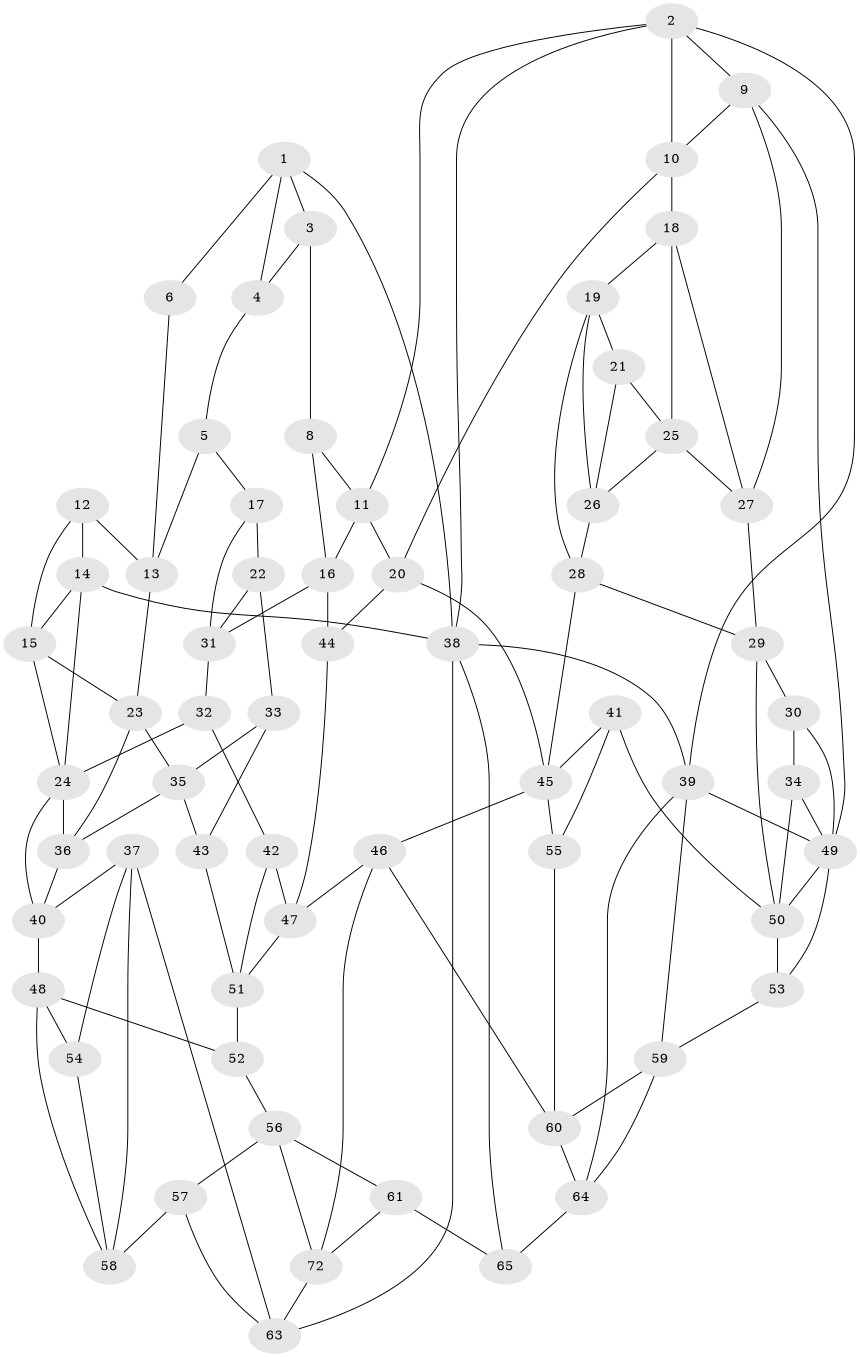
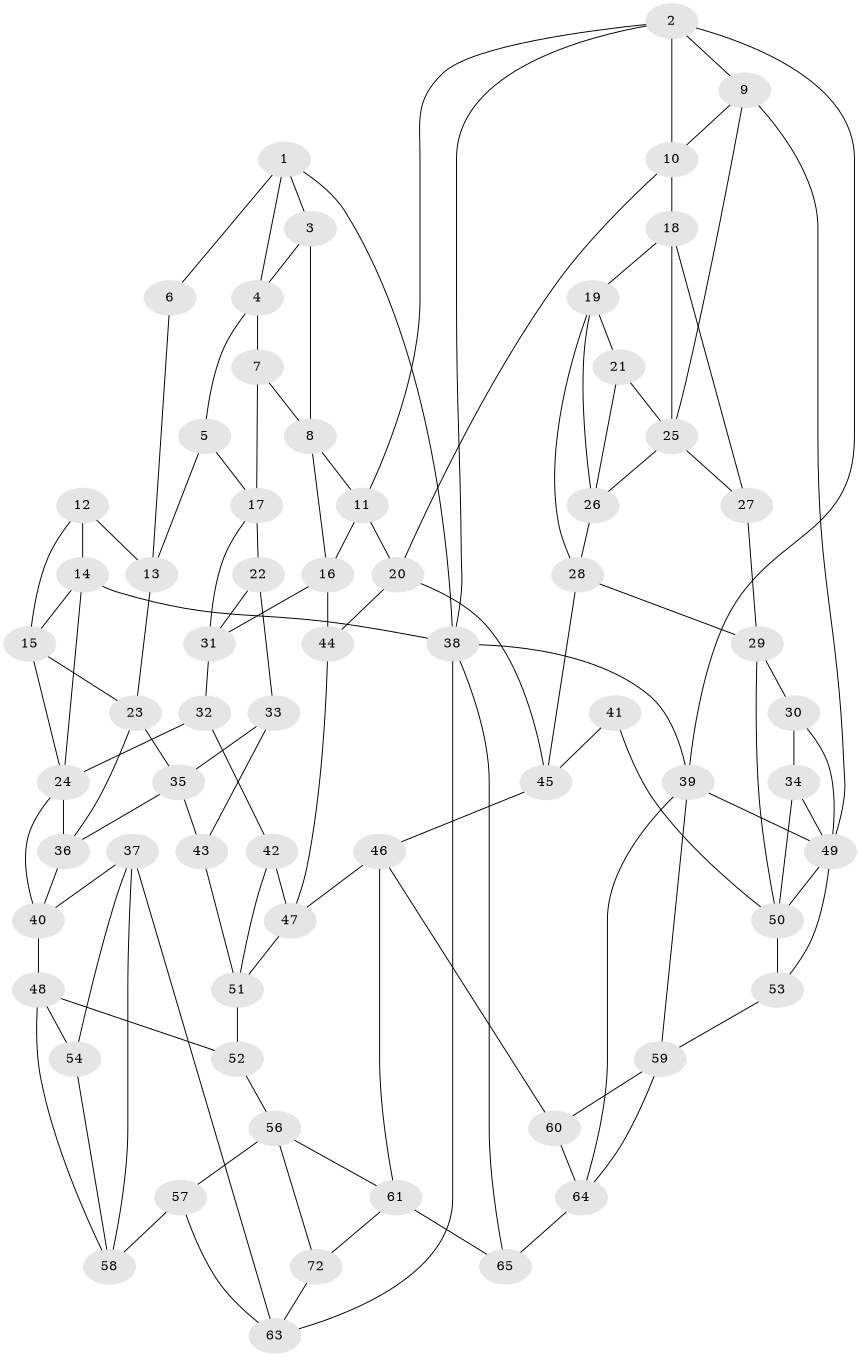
edge "9" -- "27": now "9" -- "25"
node "7": added
node "55": removed
edge "46" -- "72": now "46" -- "61"
